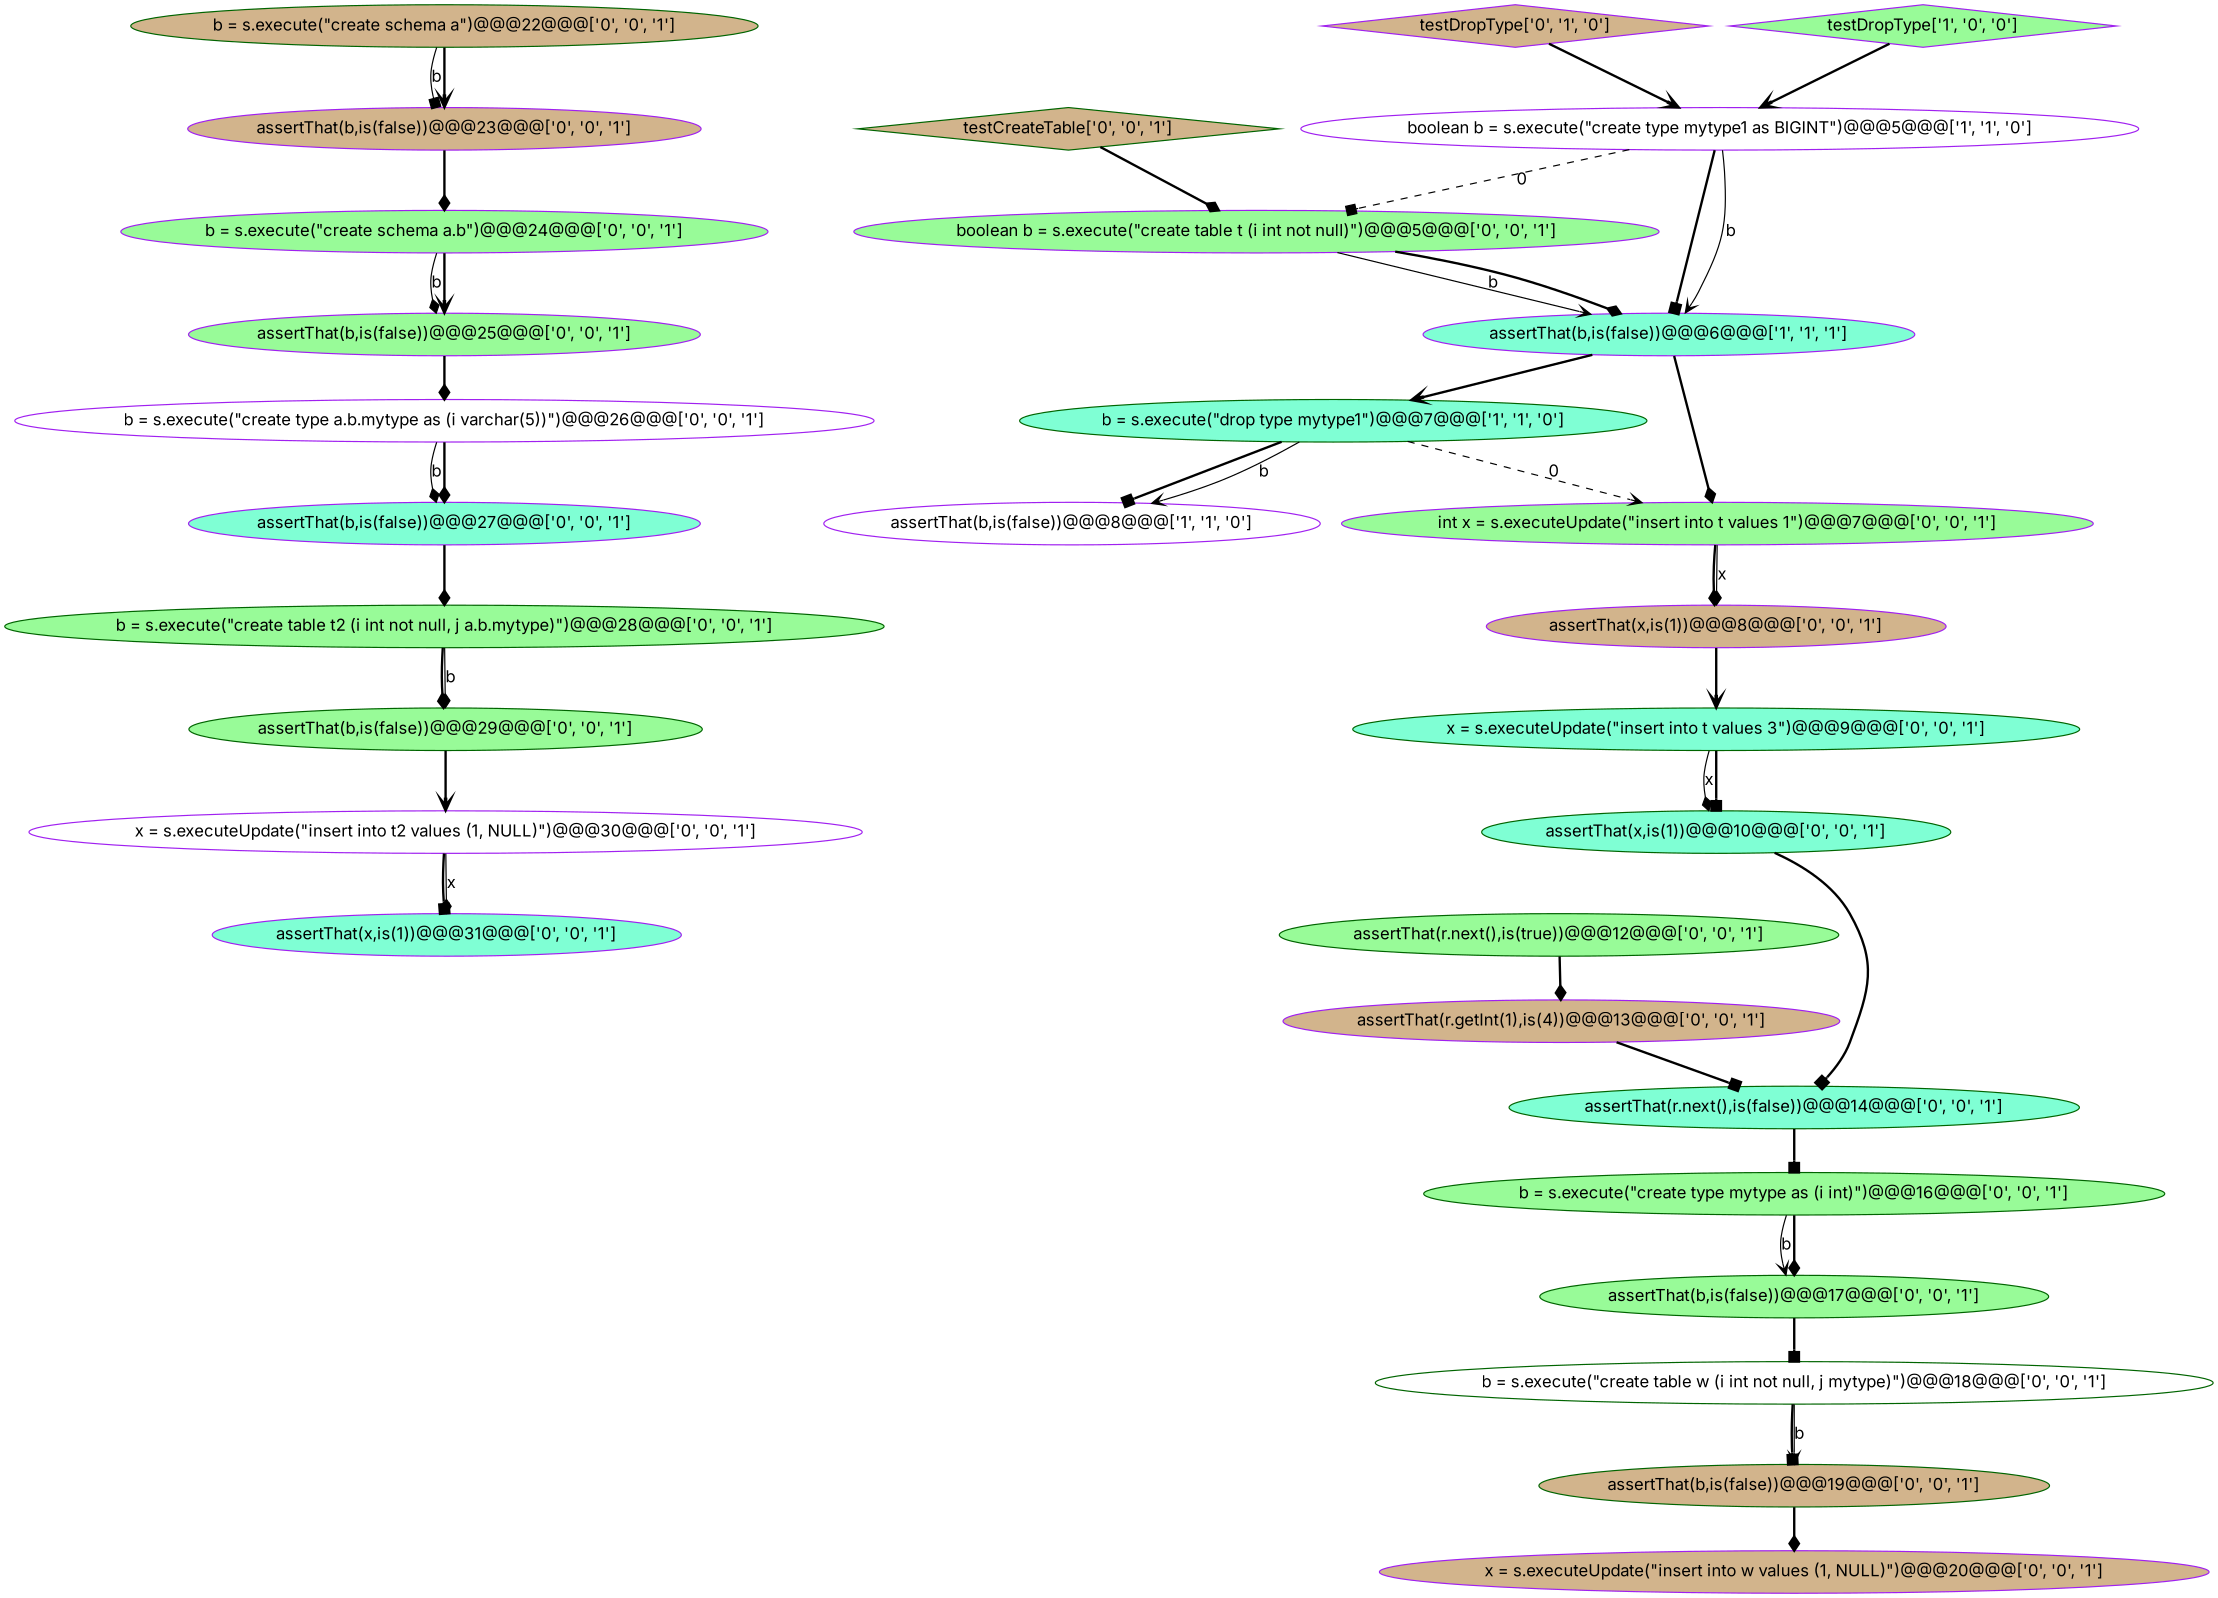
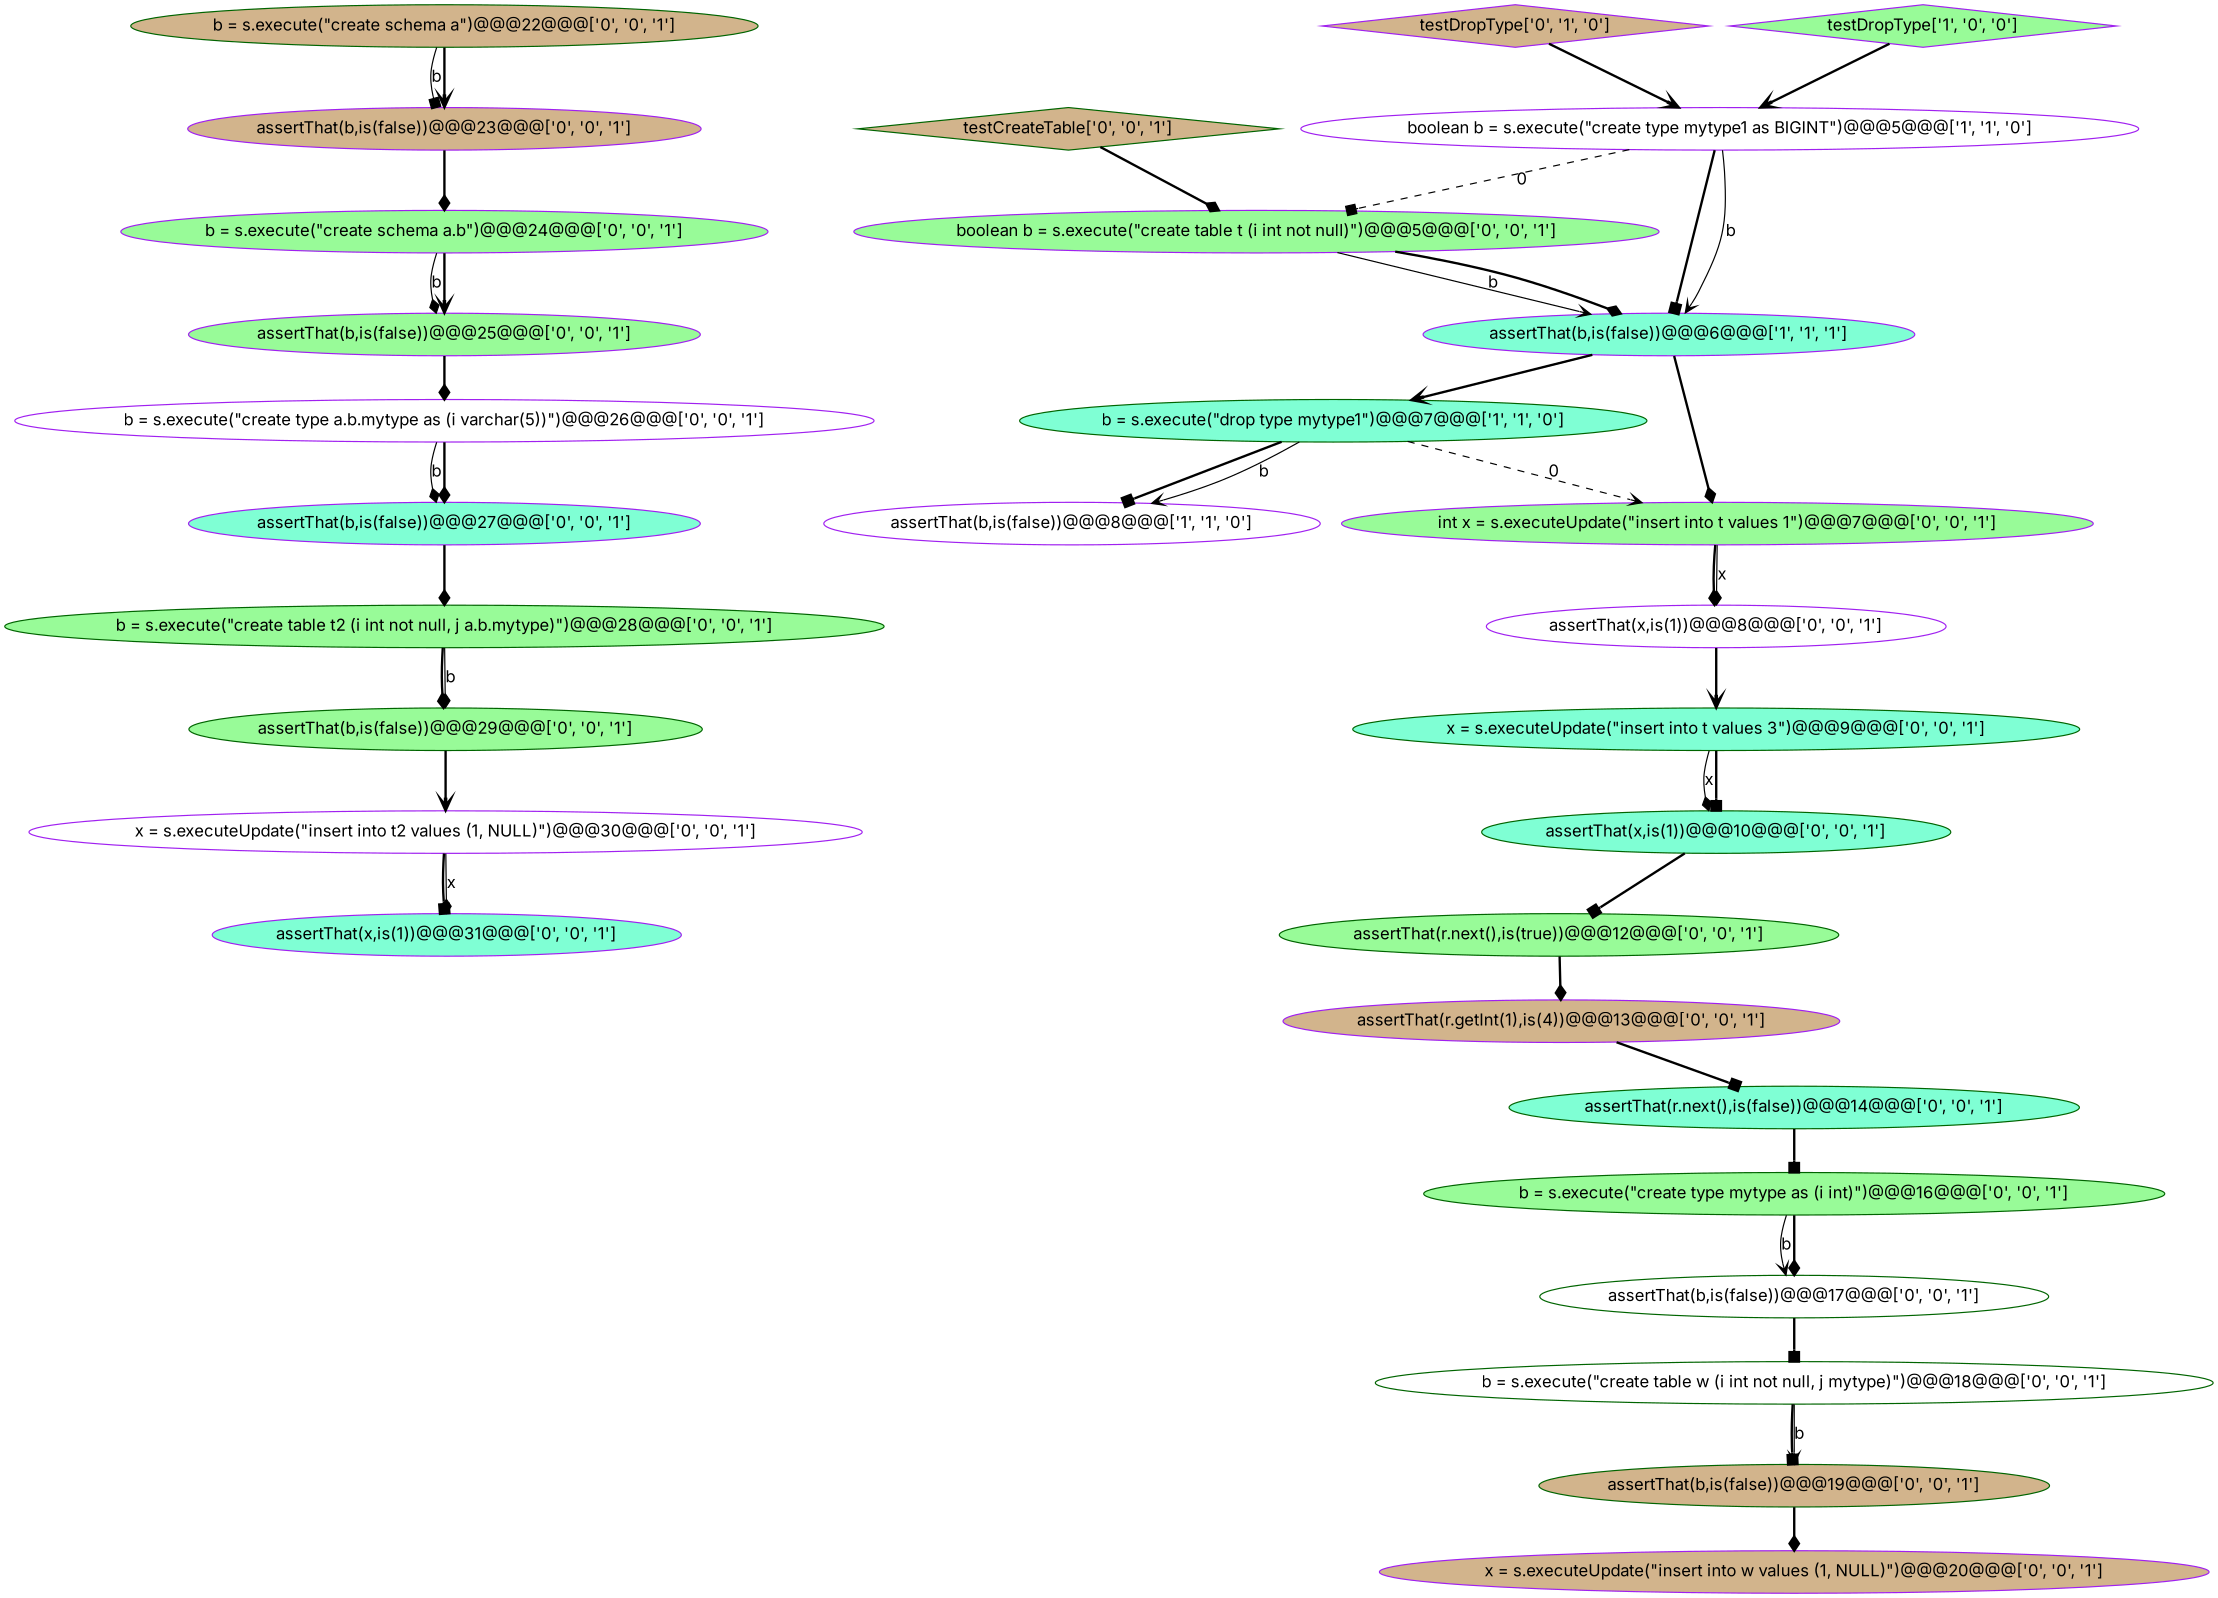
node "assertThat(x,is(1))@@@8@@@['0', '0', '1']": fillcolor tan -> white
edge "assertThat(x,is(1))@@@10@@@['0', '0', '1']" -> "assertThat(r.next(),is(false))@@@14@@@['0', '0', '1']": now "assertThat(x,is(1))@@@10@@@['0', '0', '1']" -> "assertThat(r.next(),is(true))@@@12@@@['0', '0', '1']"
node "assertThat(b,is(false))@@@17@@@['0', '0', '1']": fillcolor palegreen -> white
